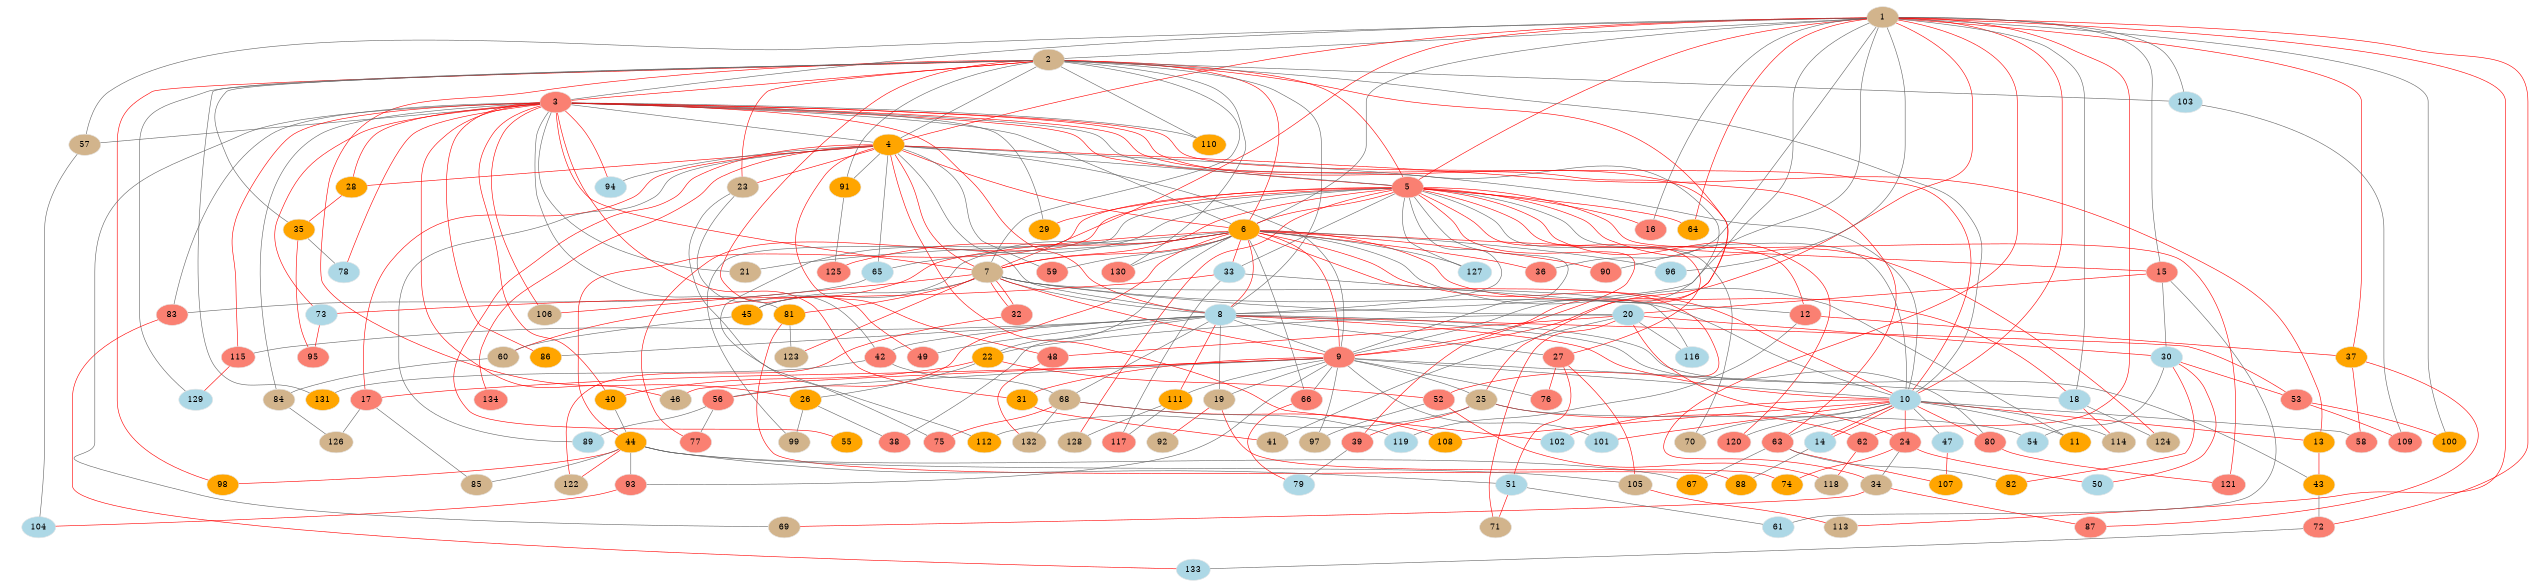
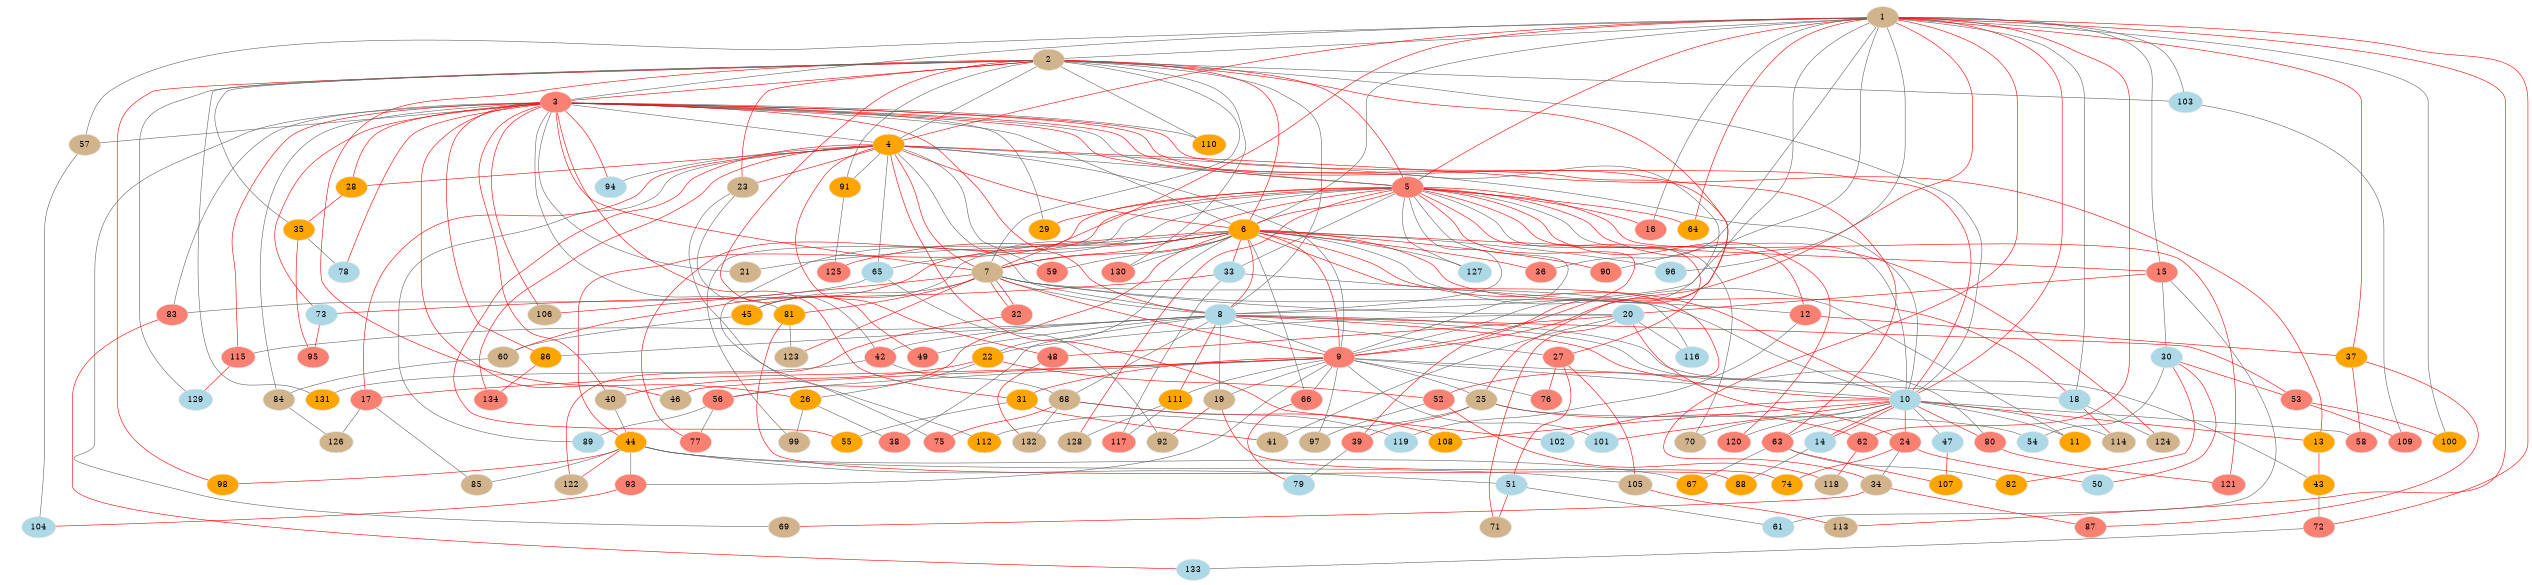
edge "20" -- "30": removed
edge "65" -- "92": added
edge "86" -- "134": added
node "40": fillcolor orange -> tan
edge "31" -- "55": added
